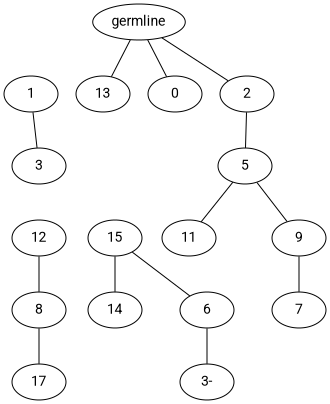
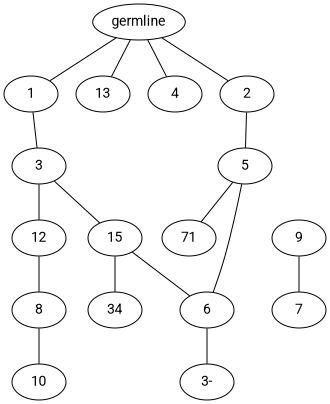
edge "germline" -- "1": added
node "0": label "0" -> "4"
edge "3" -- "12": added
edge "3" -- "15": added
edge "5" -- "9": now "5" -- "6"
node "11": label "11" -> "71"
node "14": label "14" -> "34"
node "17": label "17" -> "10"
